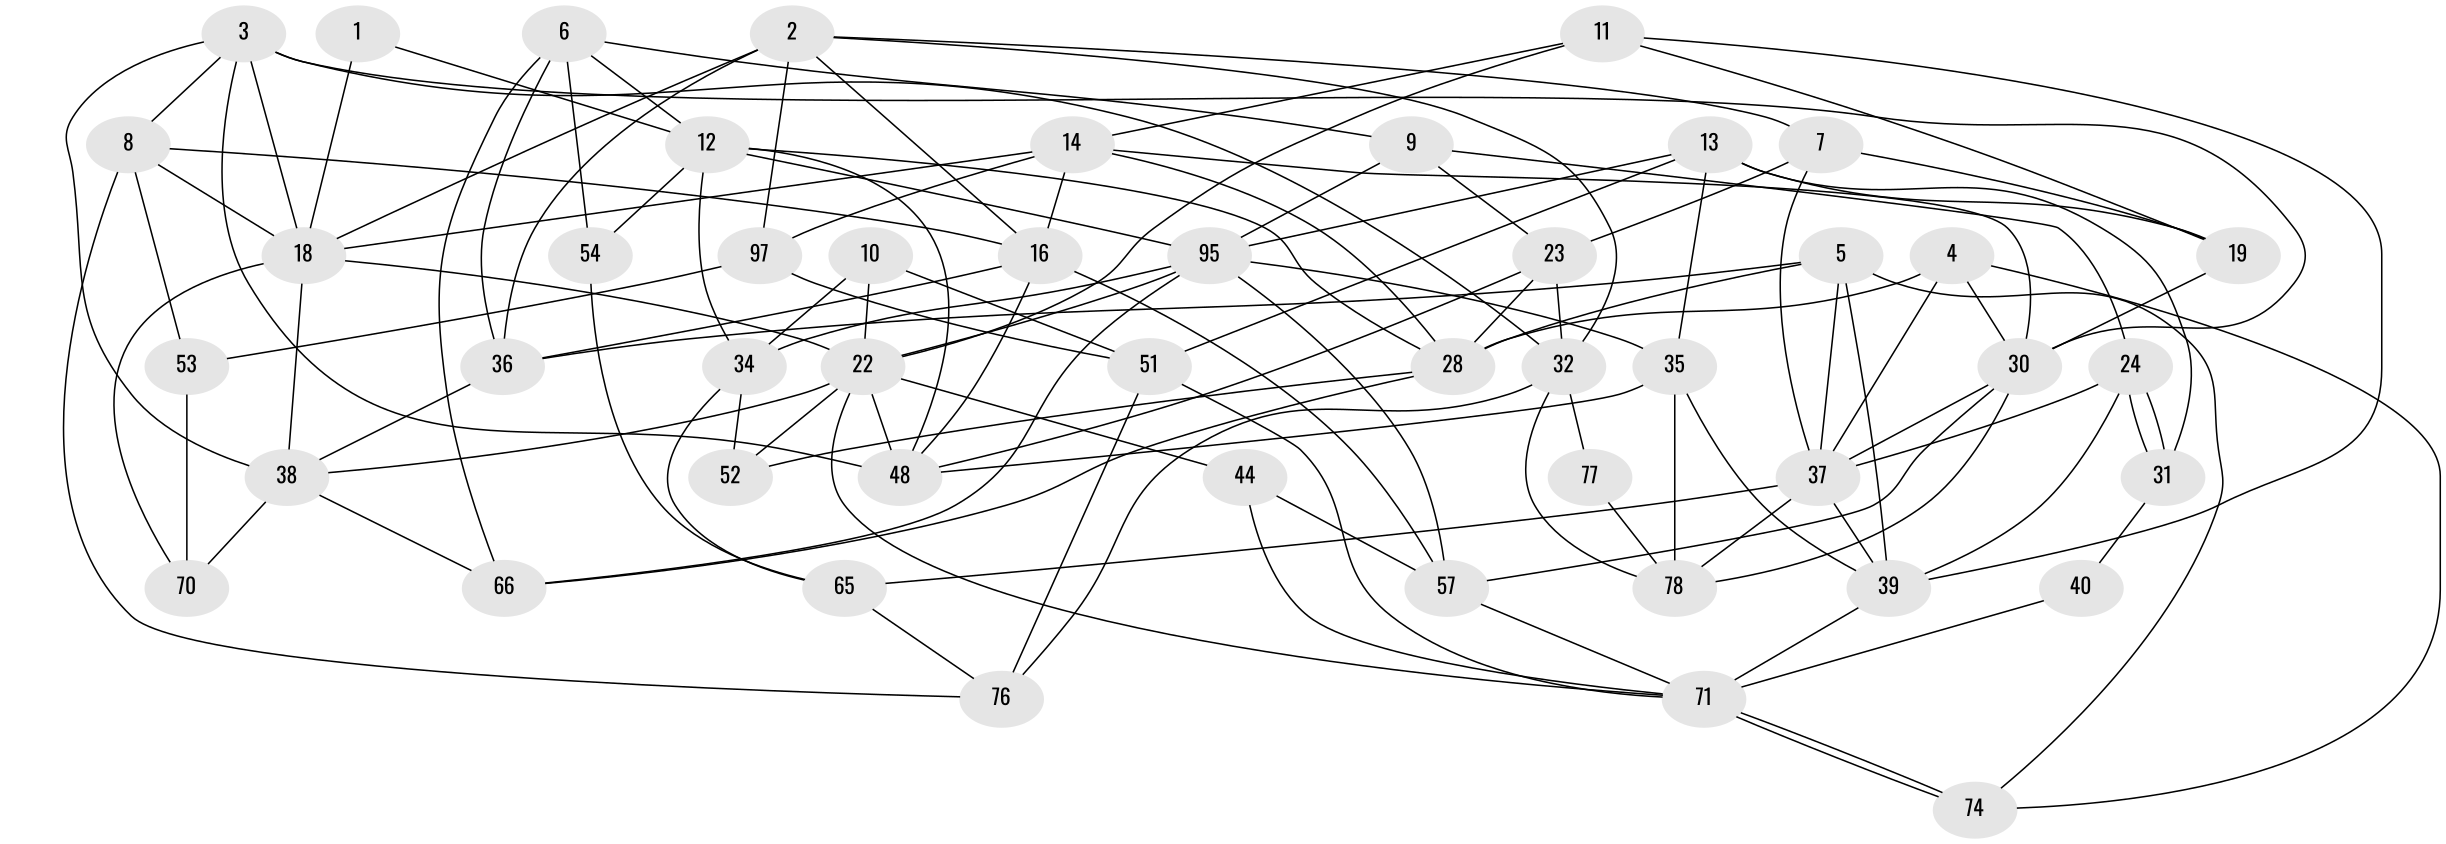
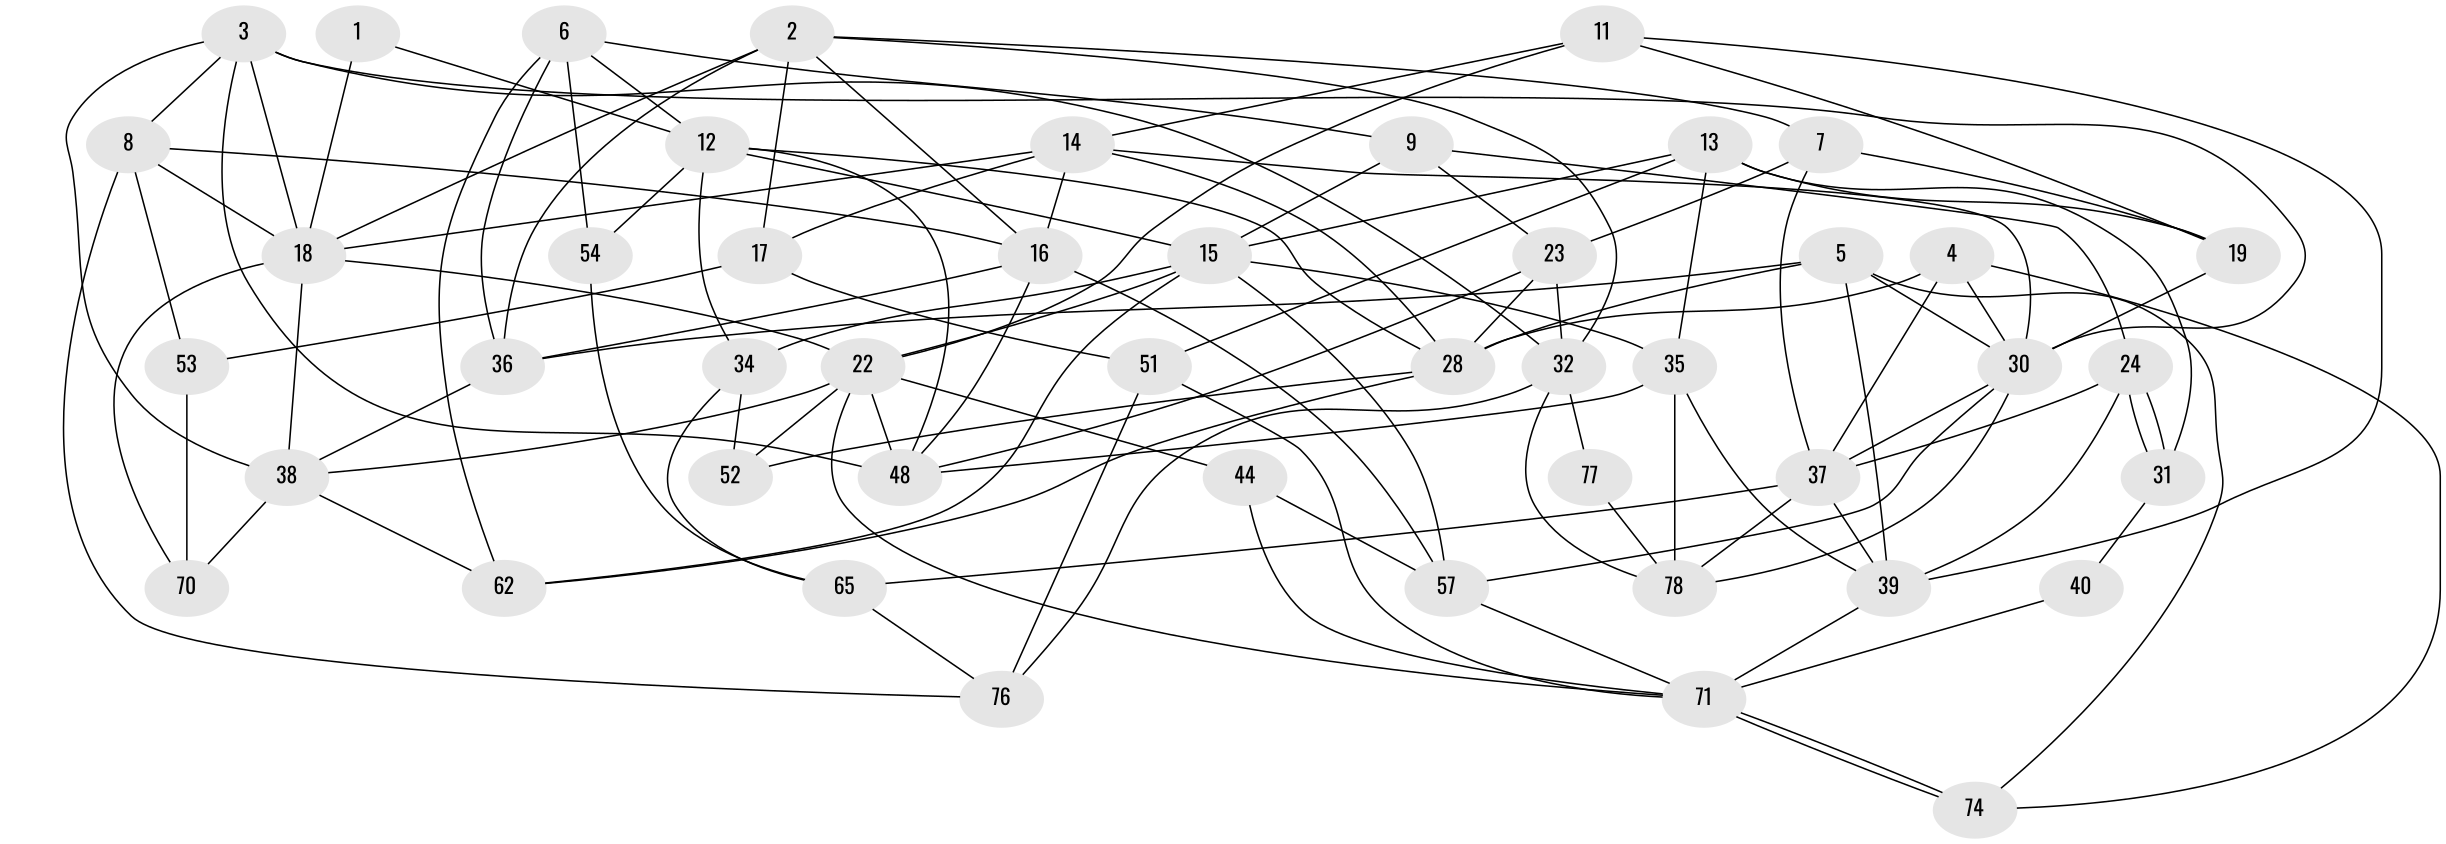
node "97": label "97" -> "17"
node "10": removed
node "95": label "95" -> "15"
edge "5" -- "37": now "5" -- "30"
node "66": label "66" -> "62"
